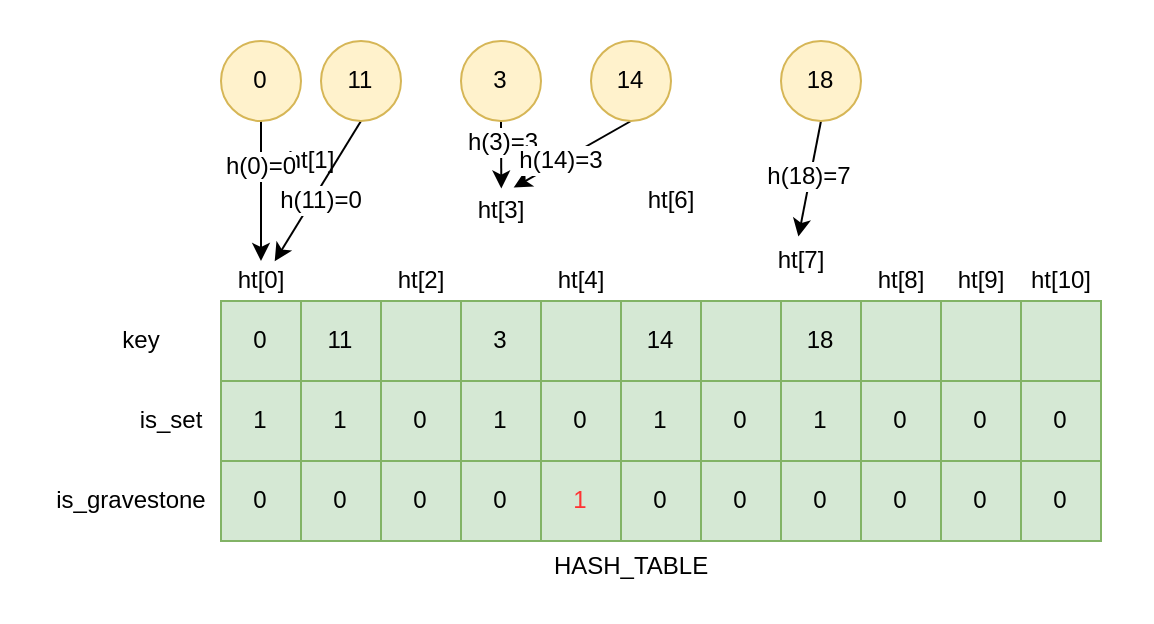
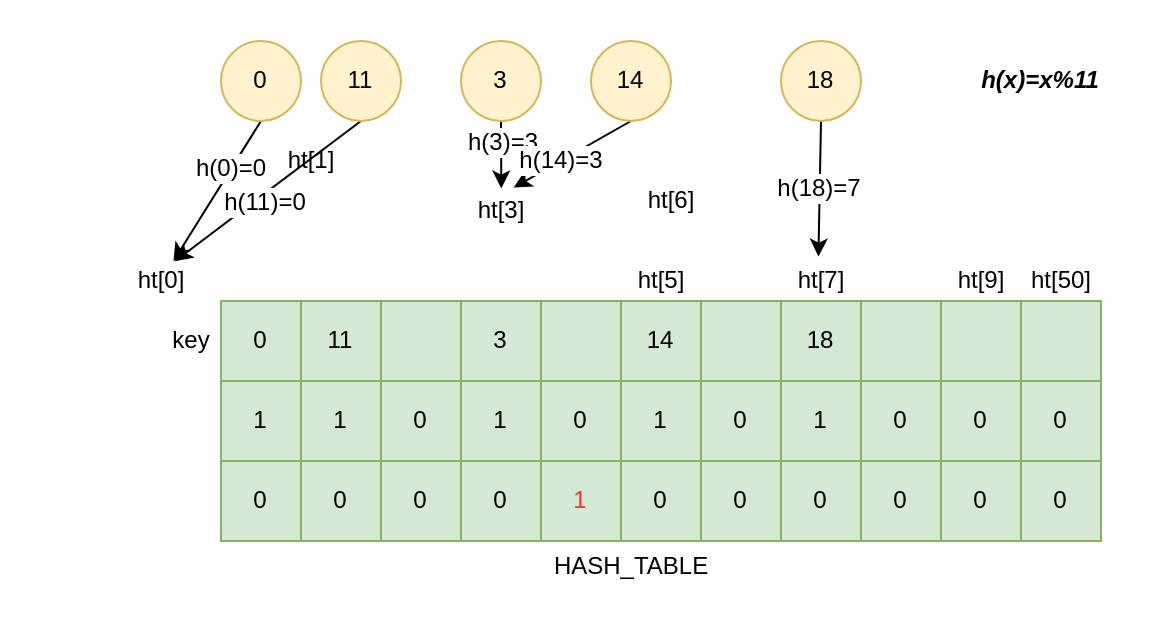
node "h(x)=x%11": added
node "ht[7]": moved (801, 261) -> (821, 281)
node "ht[0]": moved (261, 281) -> (161, 281)
node "ht[2]": removed
node "ht[4]": removed
node "ht[5]": added
node "ht[8]": removed
node "ht[10]": label "ht[10]" -> "ht[50]"
node "key": moved (141, 341) -> (191, 341)
node "is_set": removed
node "is_gravestone": removed
